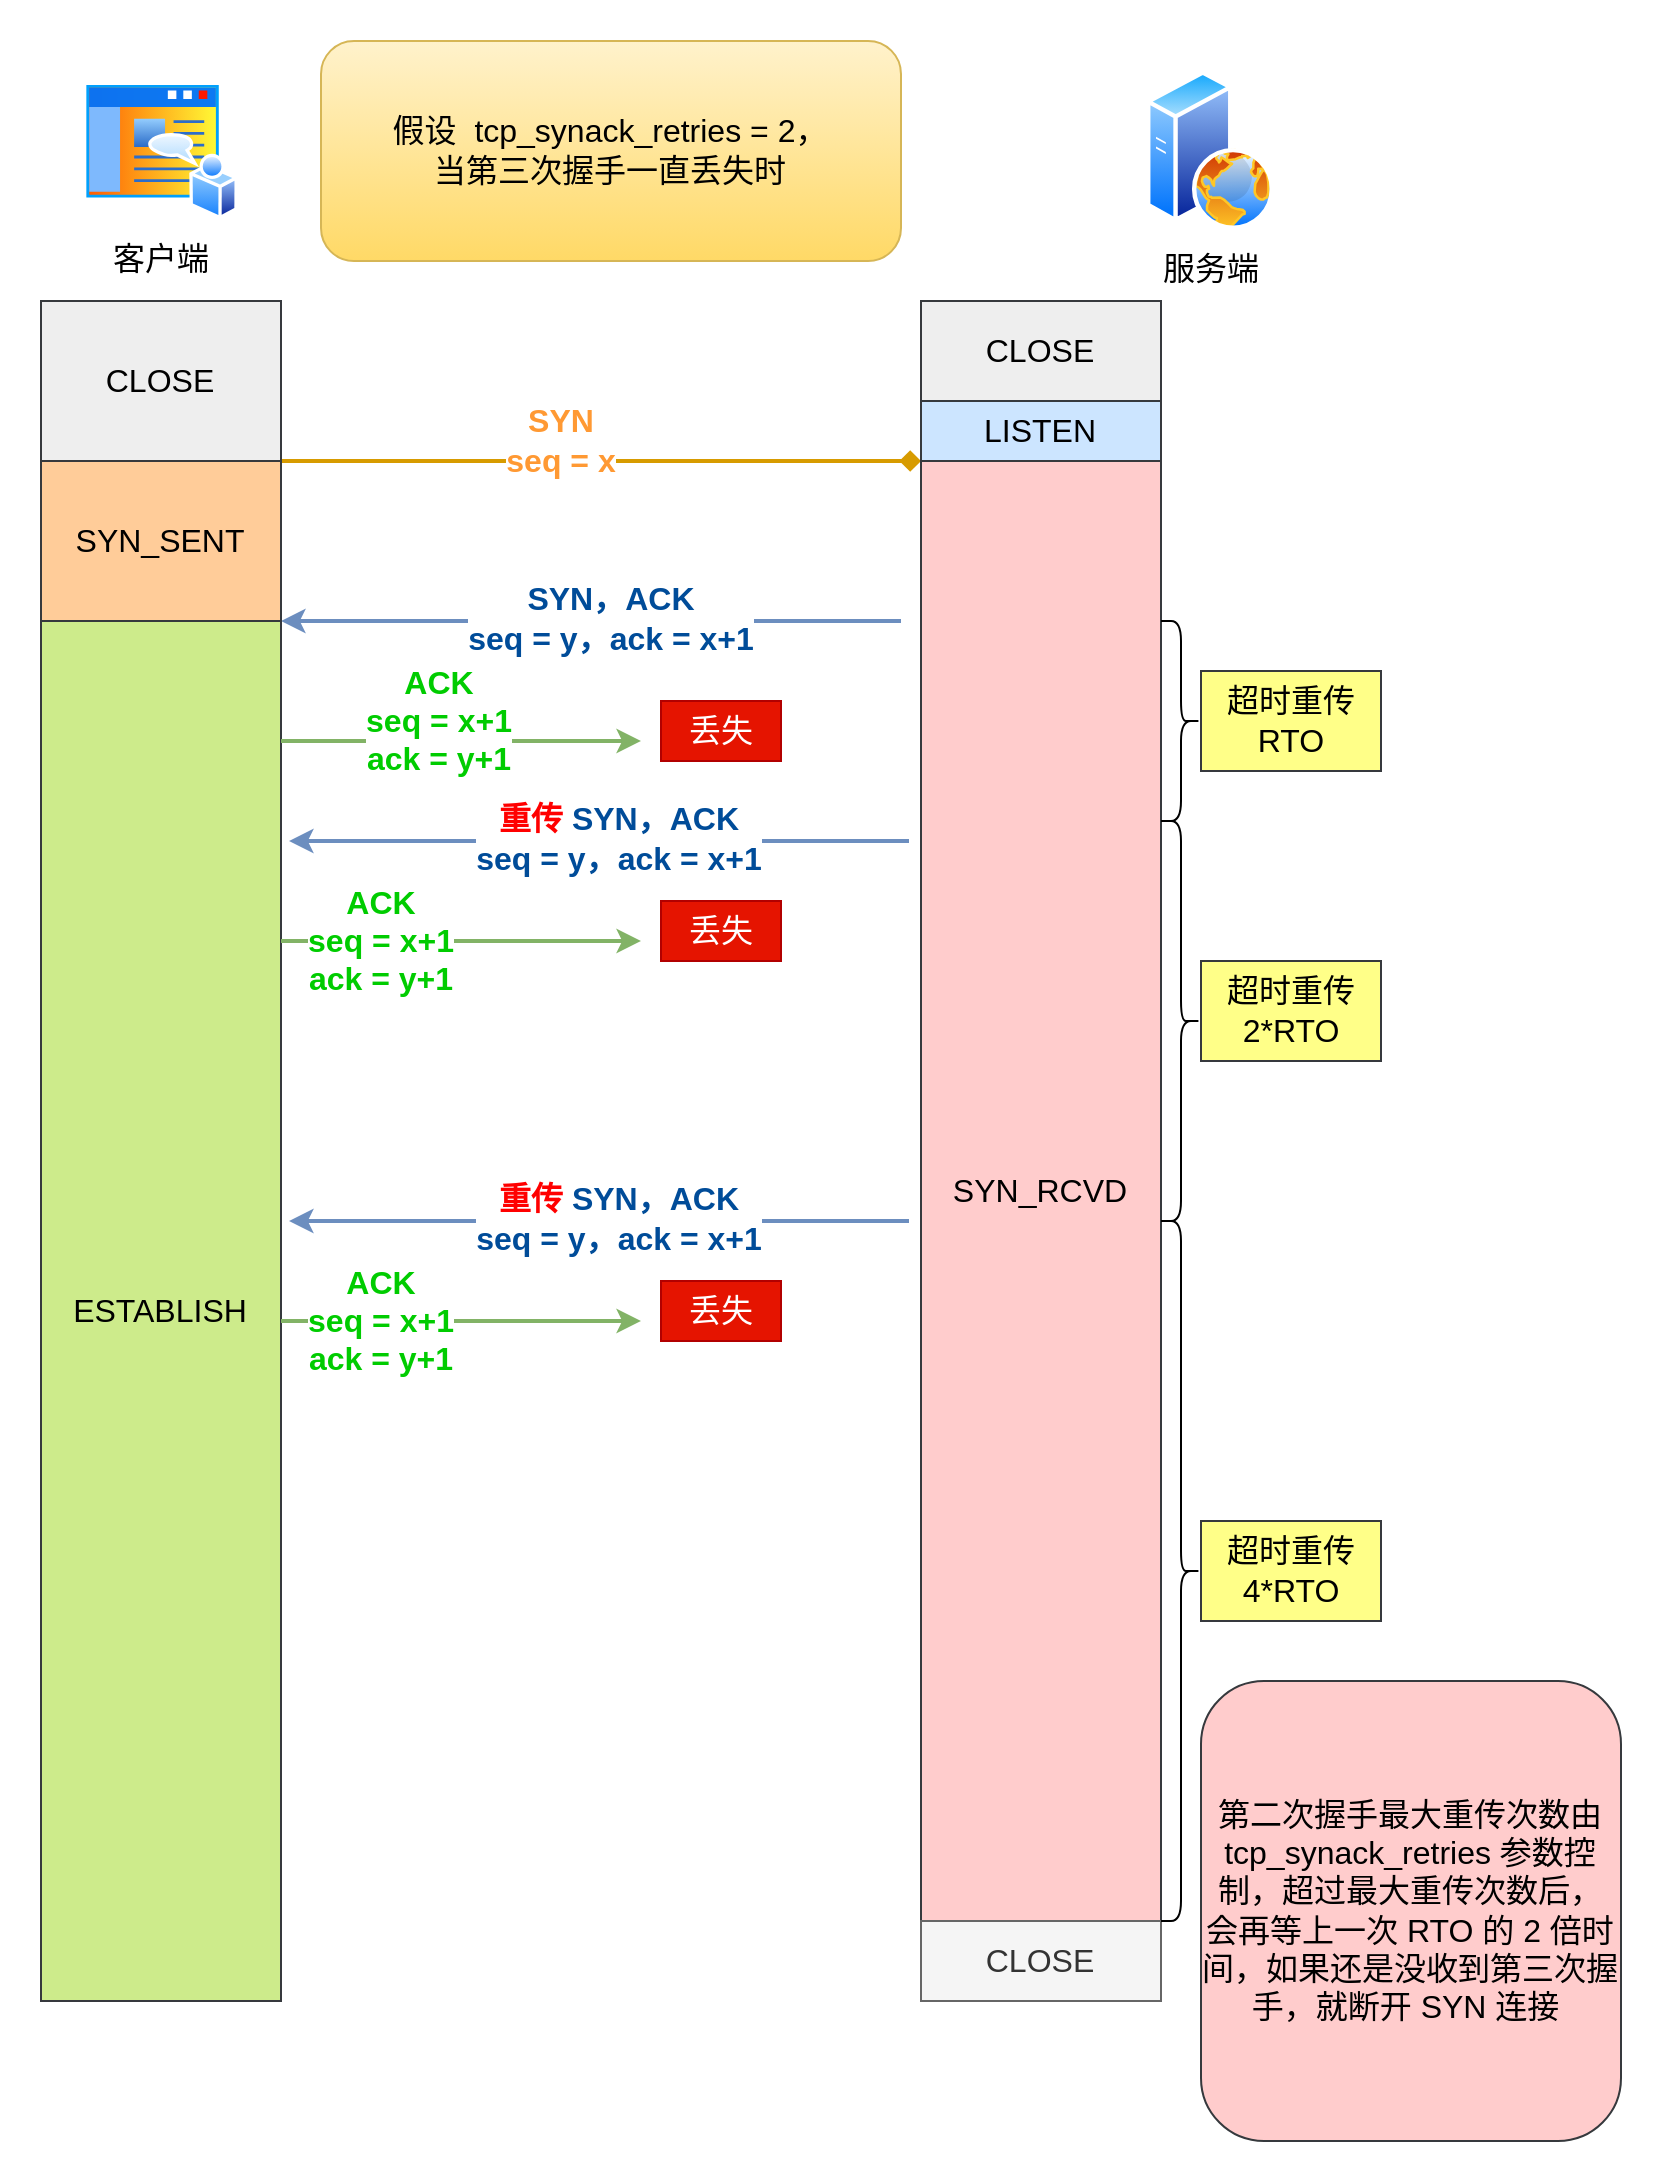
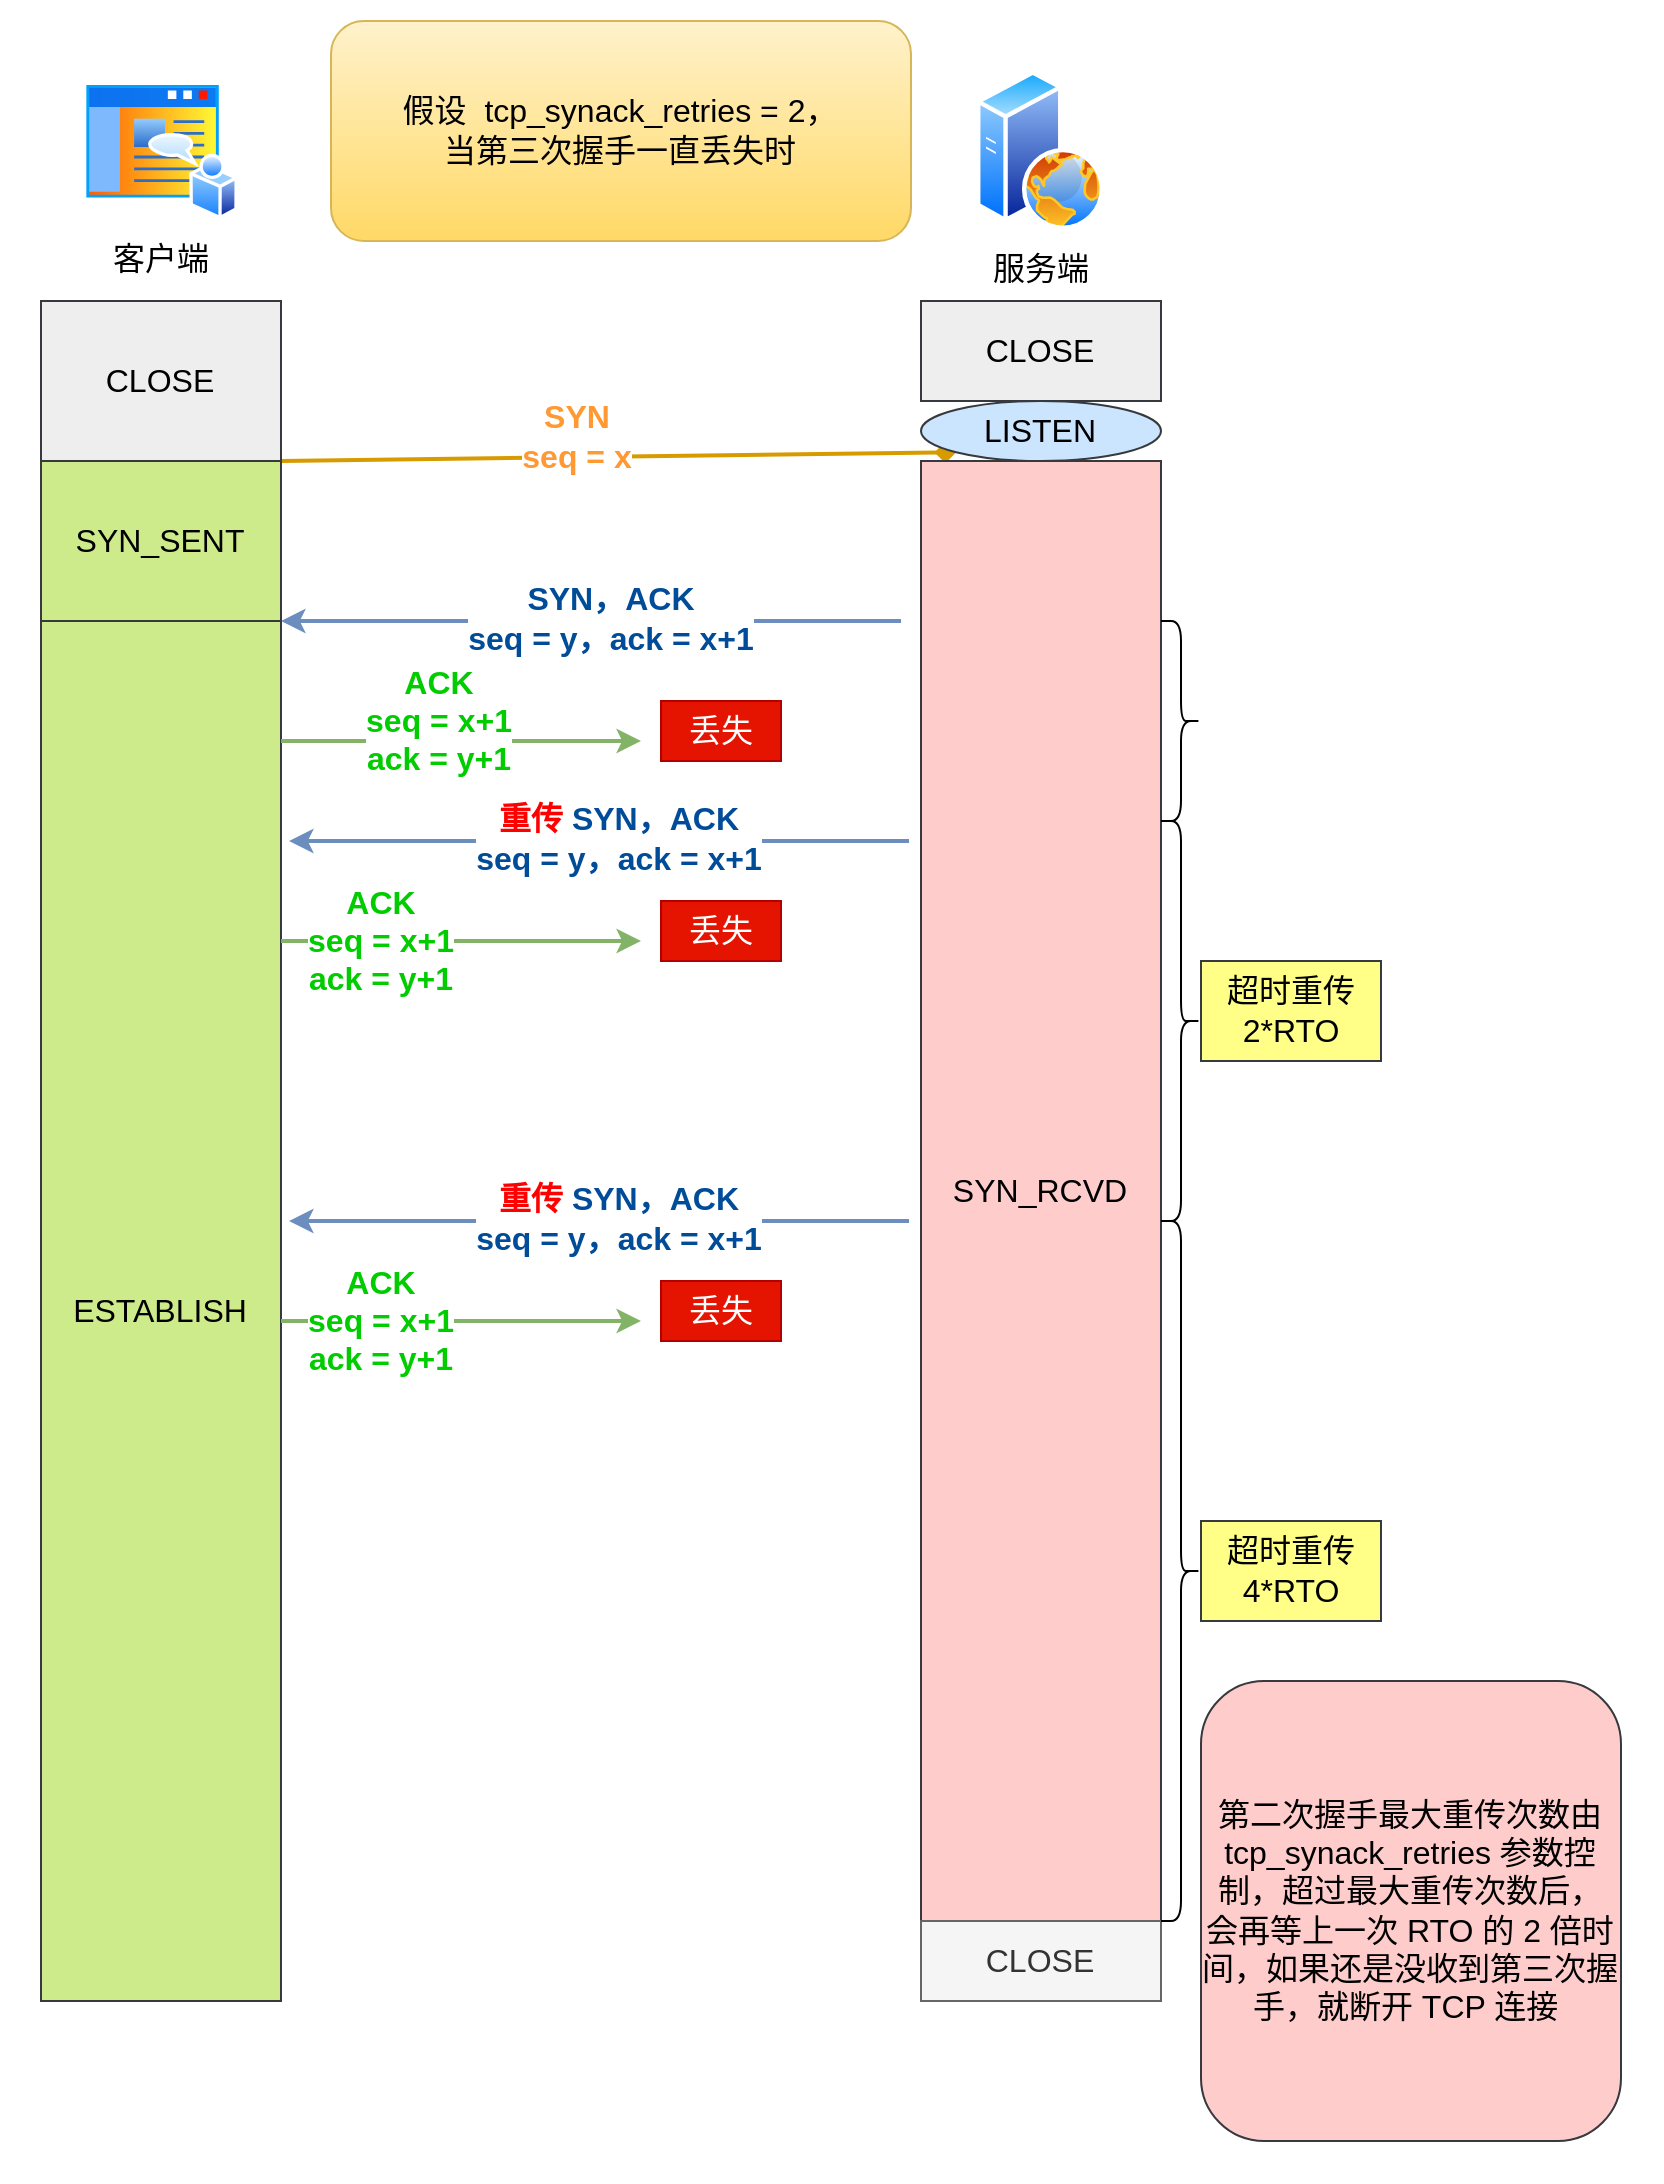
node "假设 tcp_synack_retries = 2， 当第三次握手一直丢失时": moved (611, 151) -> (621, 131)
node "服务端": moved (1211, 151) -> (1041, 151)
node "LISTEN": shape rectangle -> ellipse
node "SYN_SENT": fillcolor #ffcc99 -> #cdeb8b
node "超时重传RTO": removed
node "第二次握手最大重传次数由tcp_synack_retries 参数控制，超过最大重传次数后， 会再等上一次 RTO 的 2 倍时间，如果还是没收到第三次握手，就断开 SYN 连接": label "第二次握手最大重传次数由tcp_synack_retries 参数控制，超过最大重传次数后， 会再等上一次 RTO 的 2 倍时间，如果还是没收到第三次握手，就断开 SYN 连接" -> "第二次握手最大重传次数由tcp_synack_retries 参数控制，超过最大重传次数后， 会再等上一次 RTO 的 2 倍时间，如果还是没收到第三次握手，就断开 TCP 连接"
